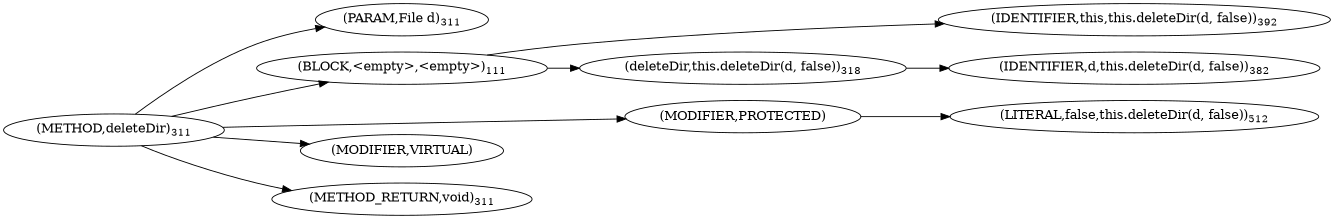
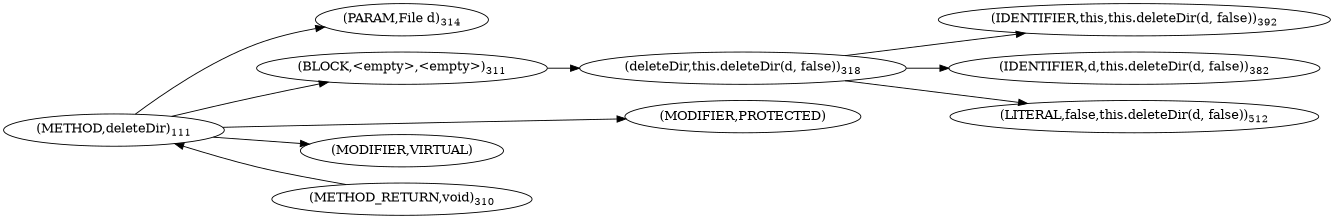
node "(PARAM,File d)": text "311" -> "314"
edge "(BLOCK,<empty>,<empty>)" -> "(IDENTIFIER,this,this.deleteDir(d, false))": now "(deleteDir,this.deleteDir(d, false))" -> "(IDENTIFIER,this,this.deleteDir(d, false))"
node "(BLOCK,<empty>,<empty>)": text "111" -> "311"
edge "(MODIFIER,PROTECTED)" -> "(LITERAL,false,this.deleteDir(d, false))": now "(deleteDir,this.deleteDir(d, false))" -> "(LITERAL,false,this.deleteDir(d, false))"
node "(METHOD,deleteDir)": text "311" -> "111"
edge "(METHOD,deleteDir)" -> "(METHOD_RETURN,void)": reversed
node "(METHOD_RETURN,void)": text "311" -> "310"
